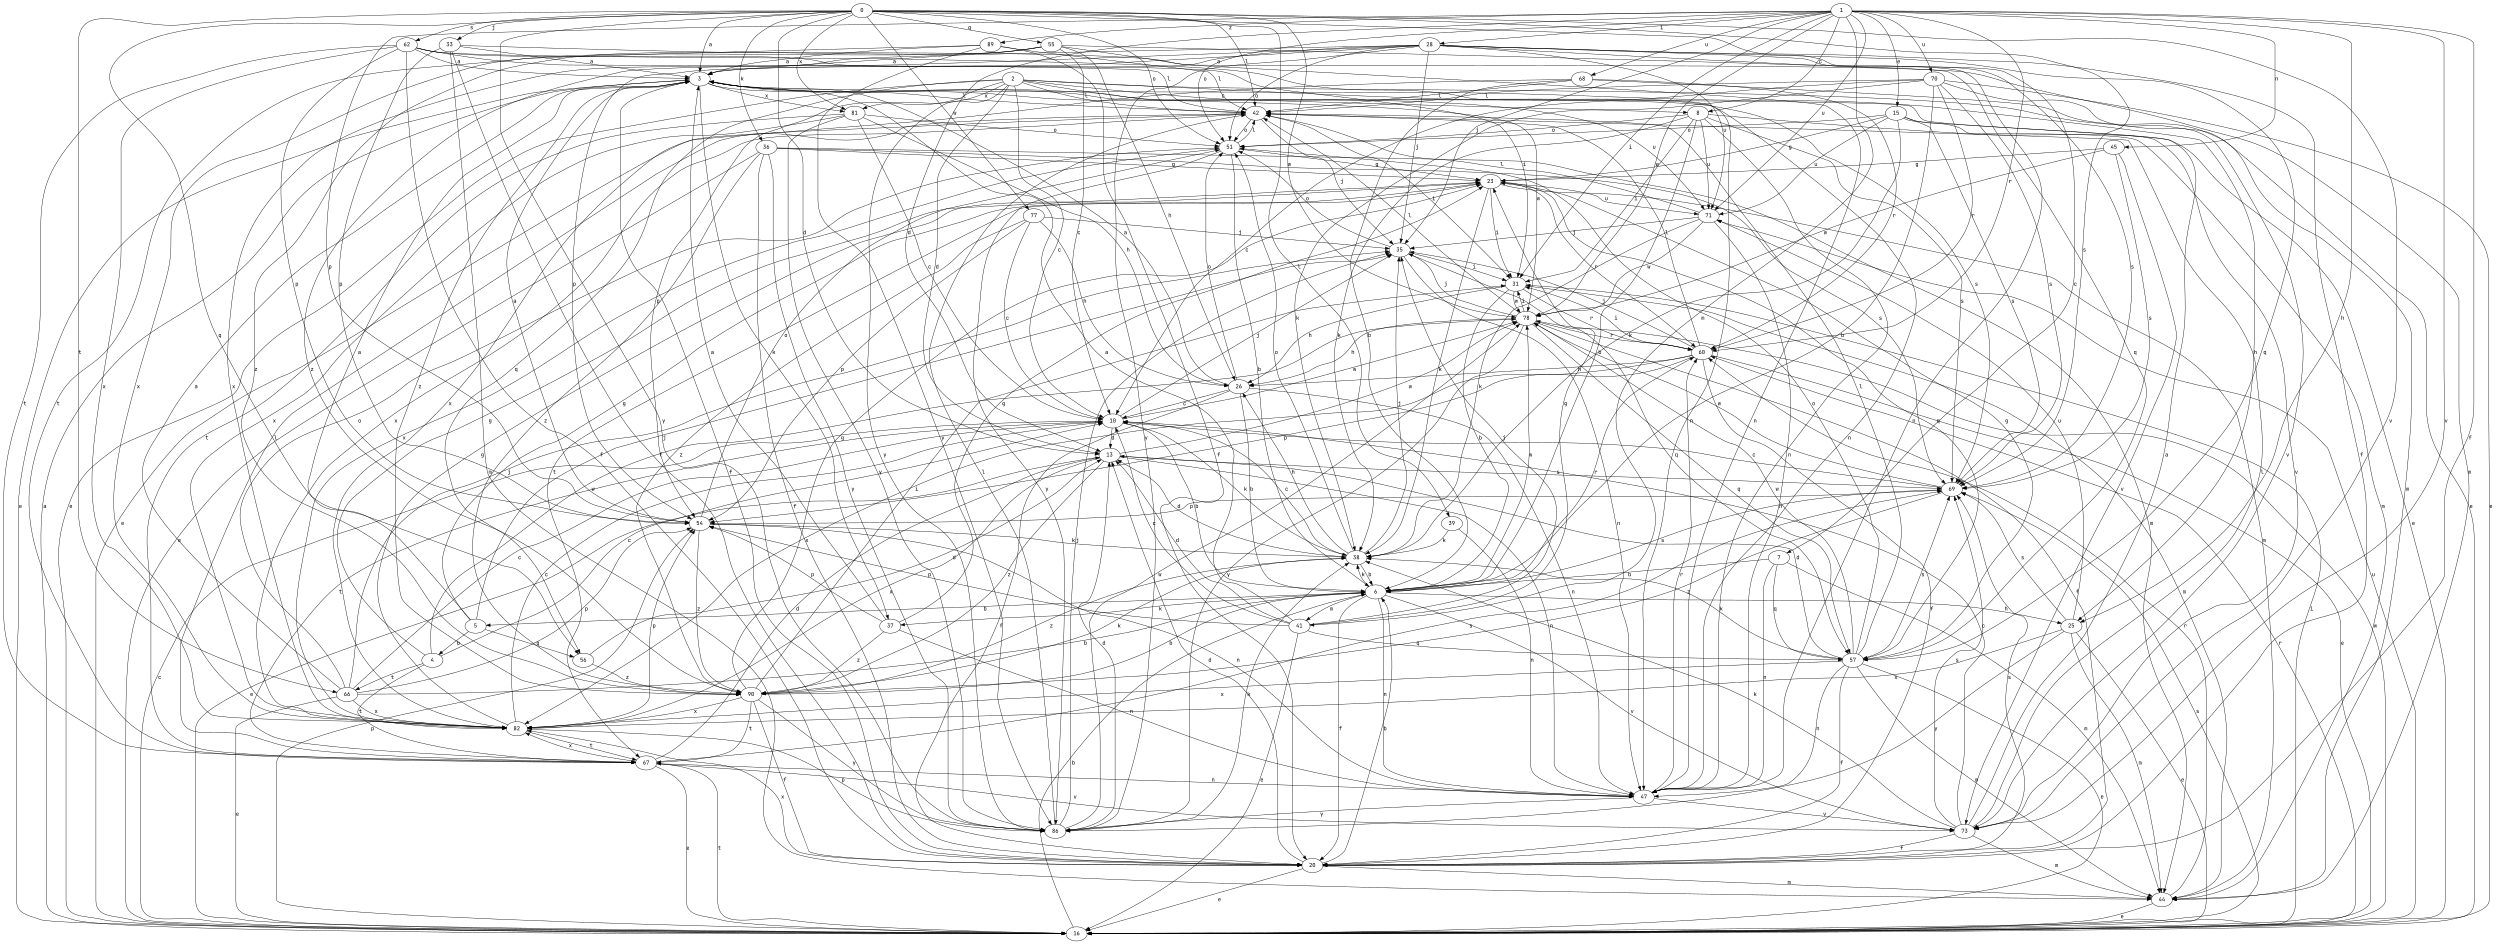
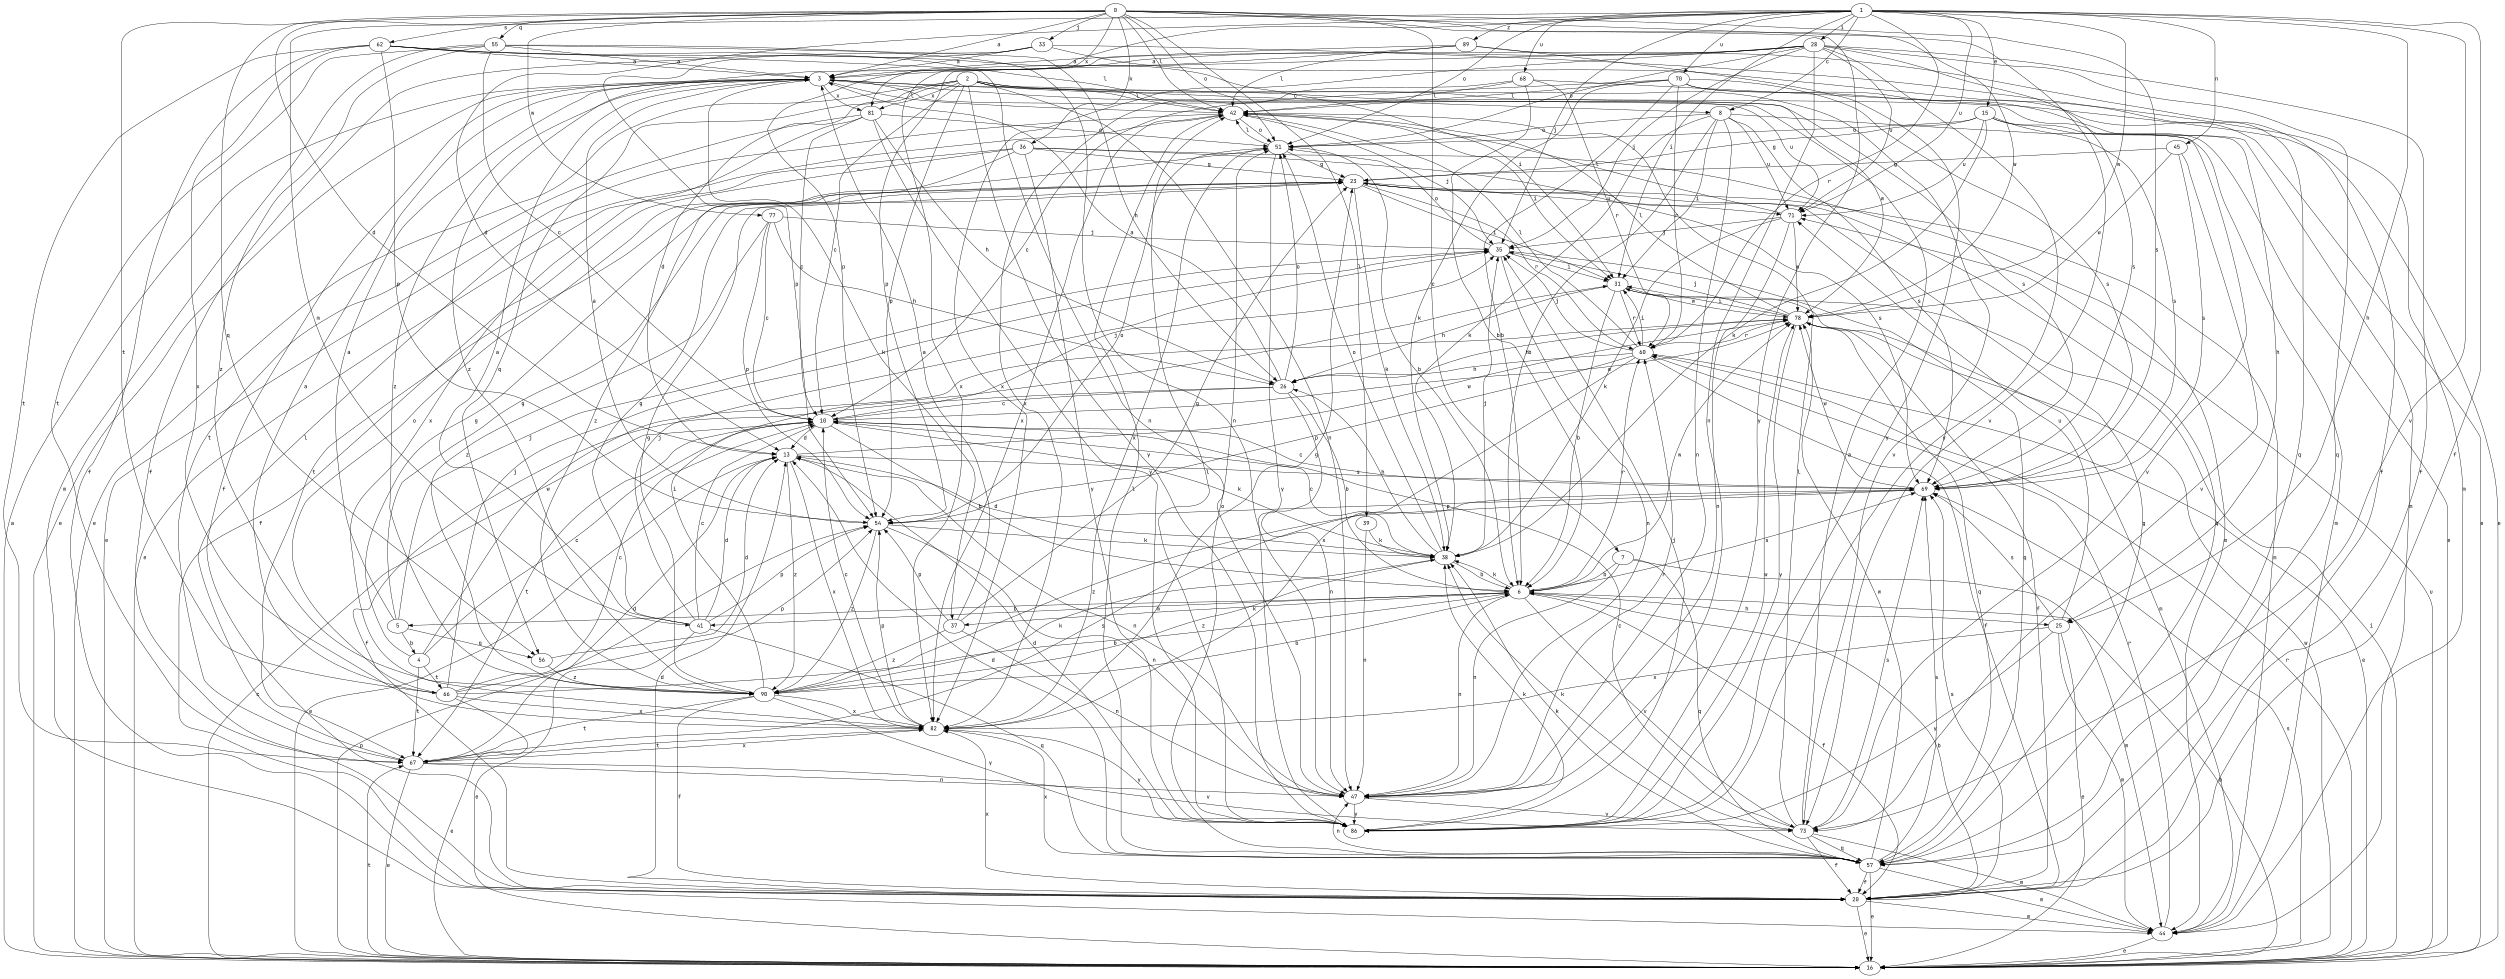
edge "82" -> "86": label "p" -> "y"
edge "73" -> "57": added, label "q"
